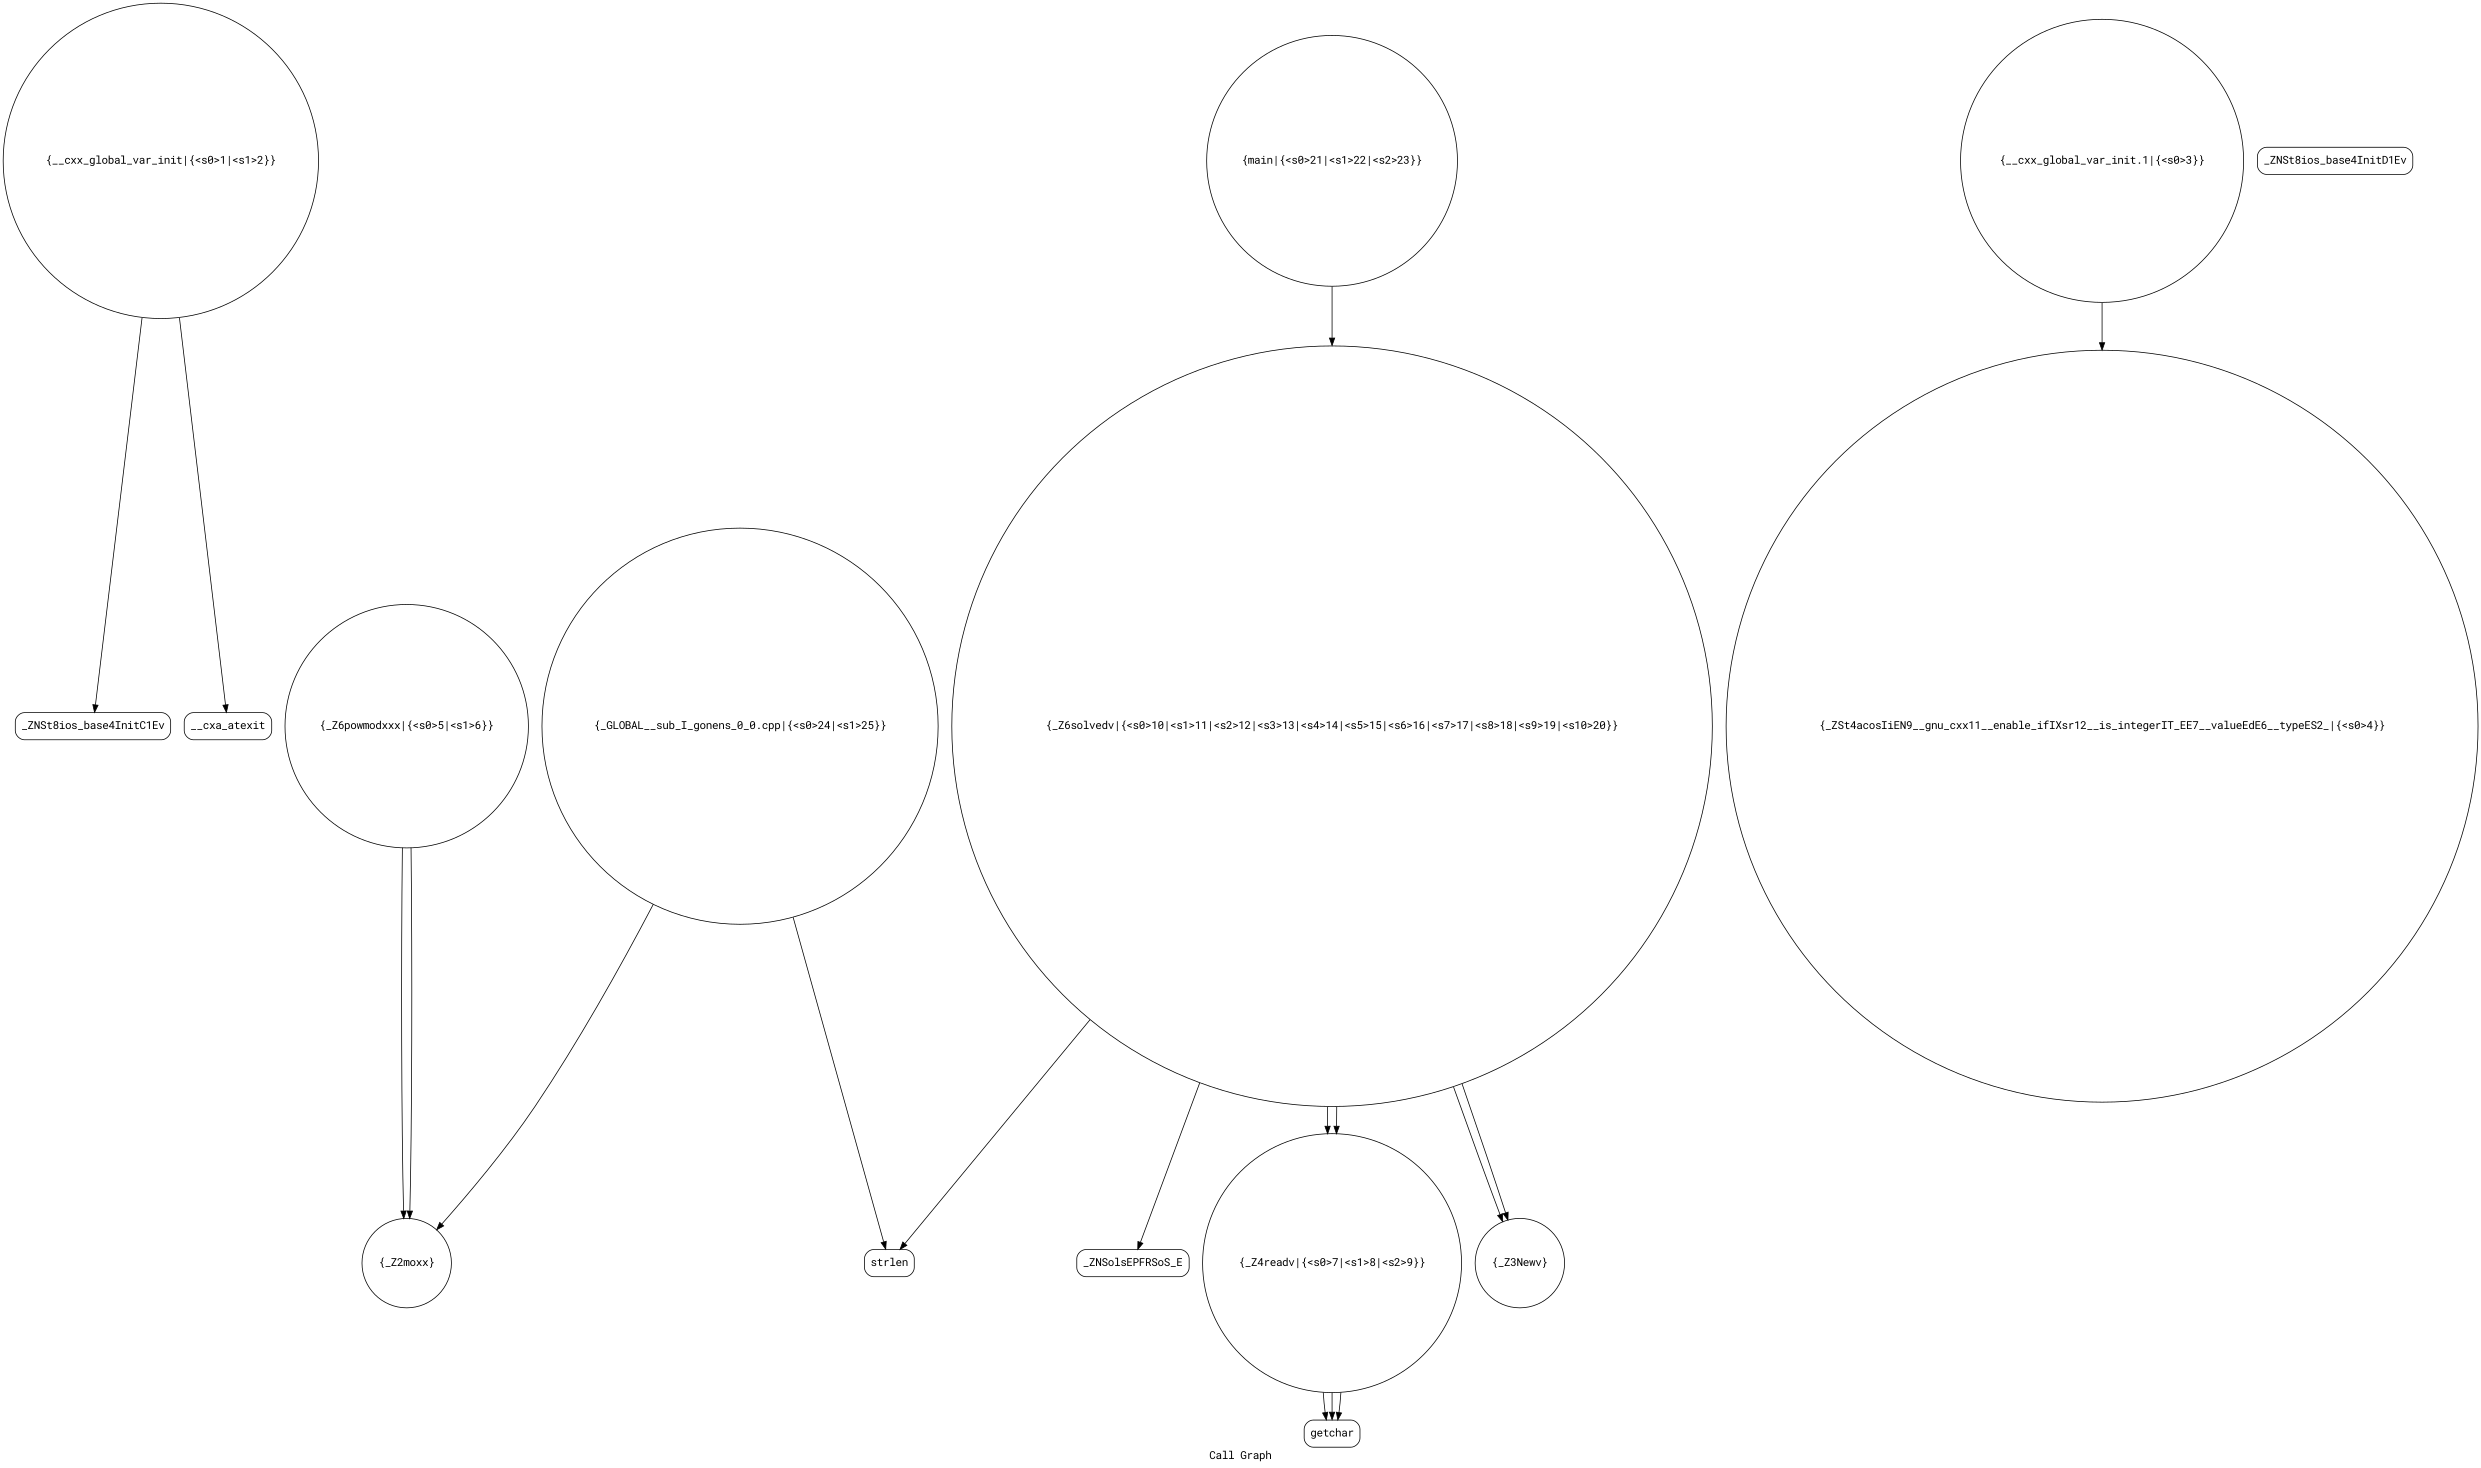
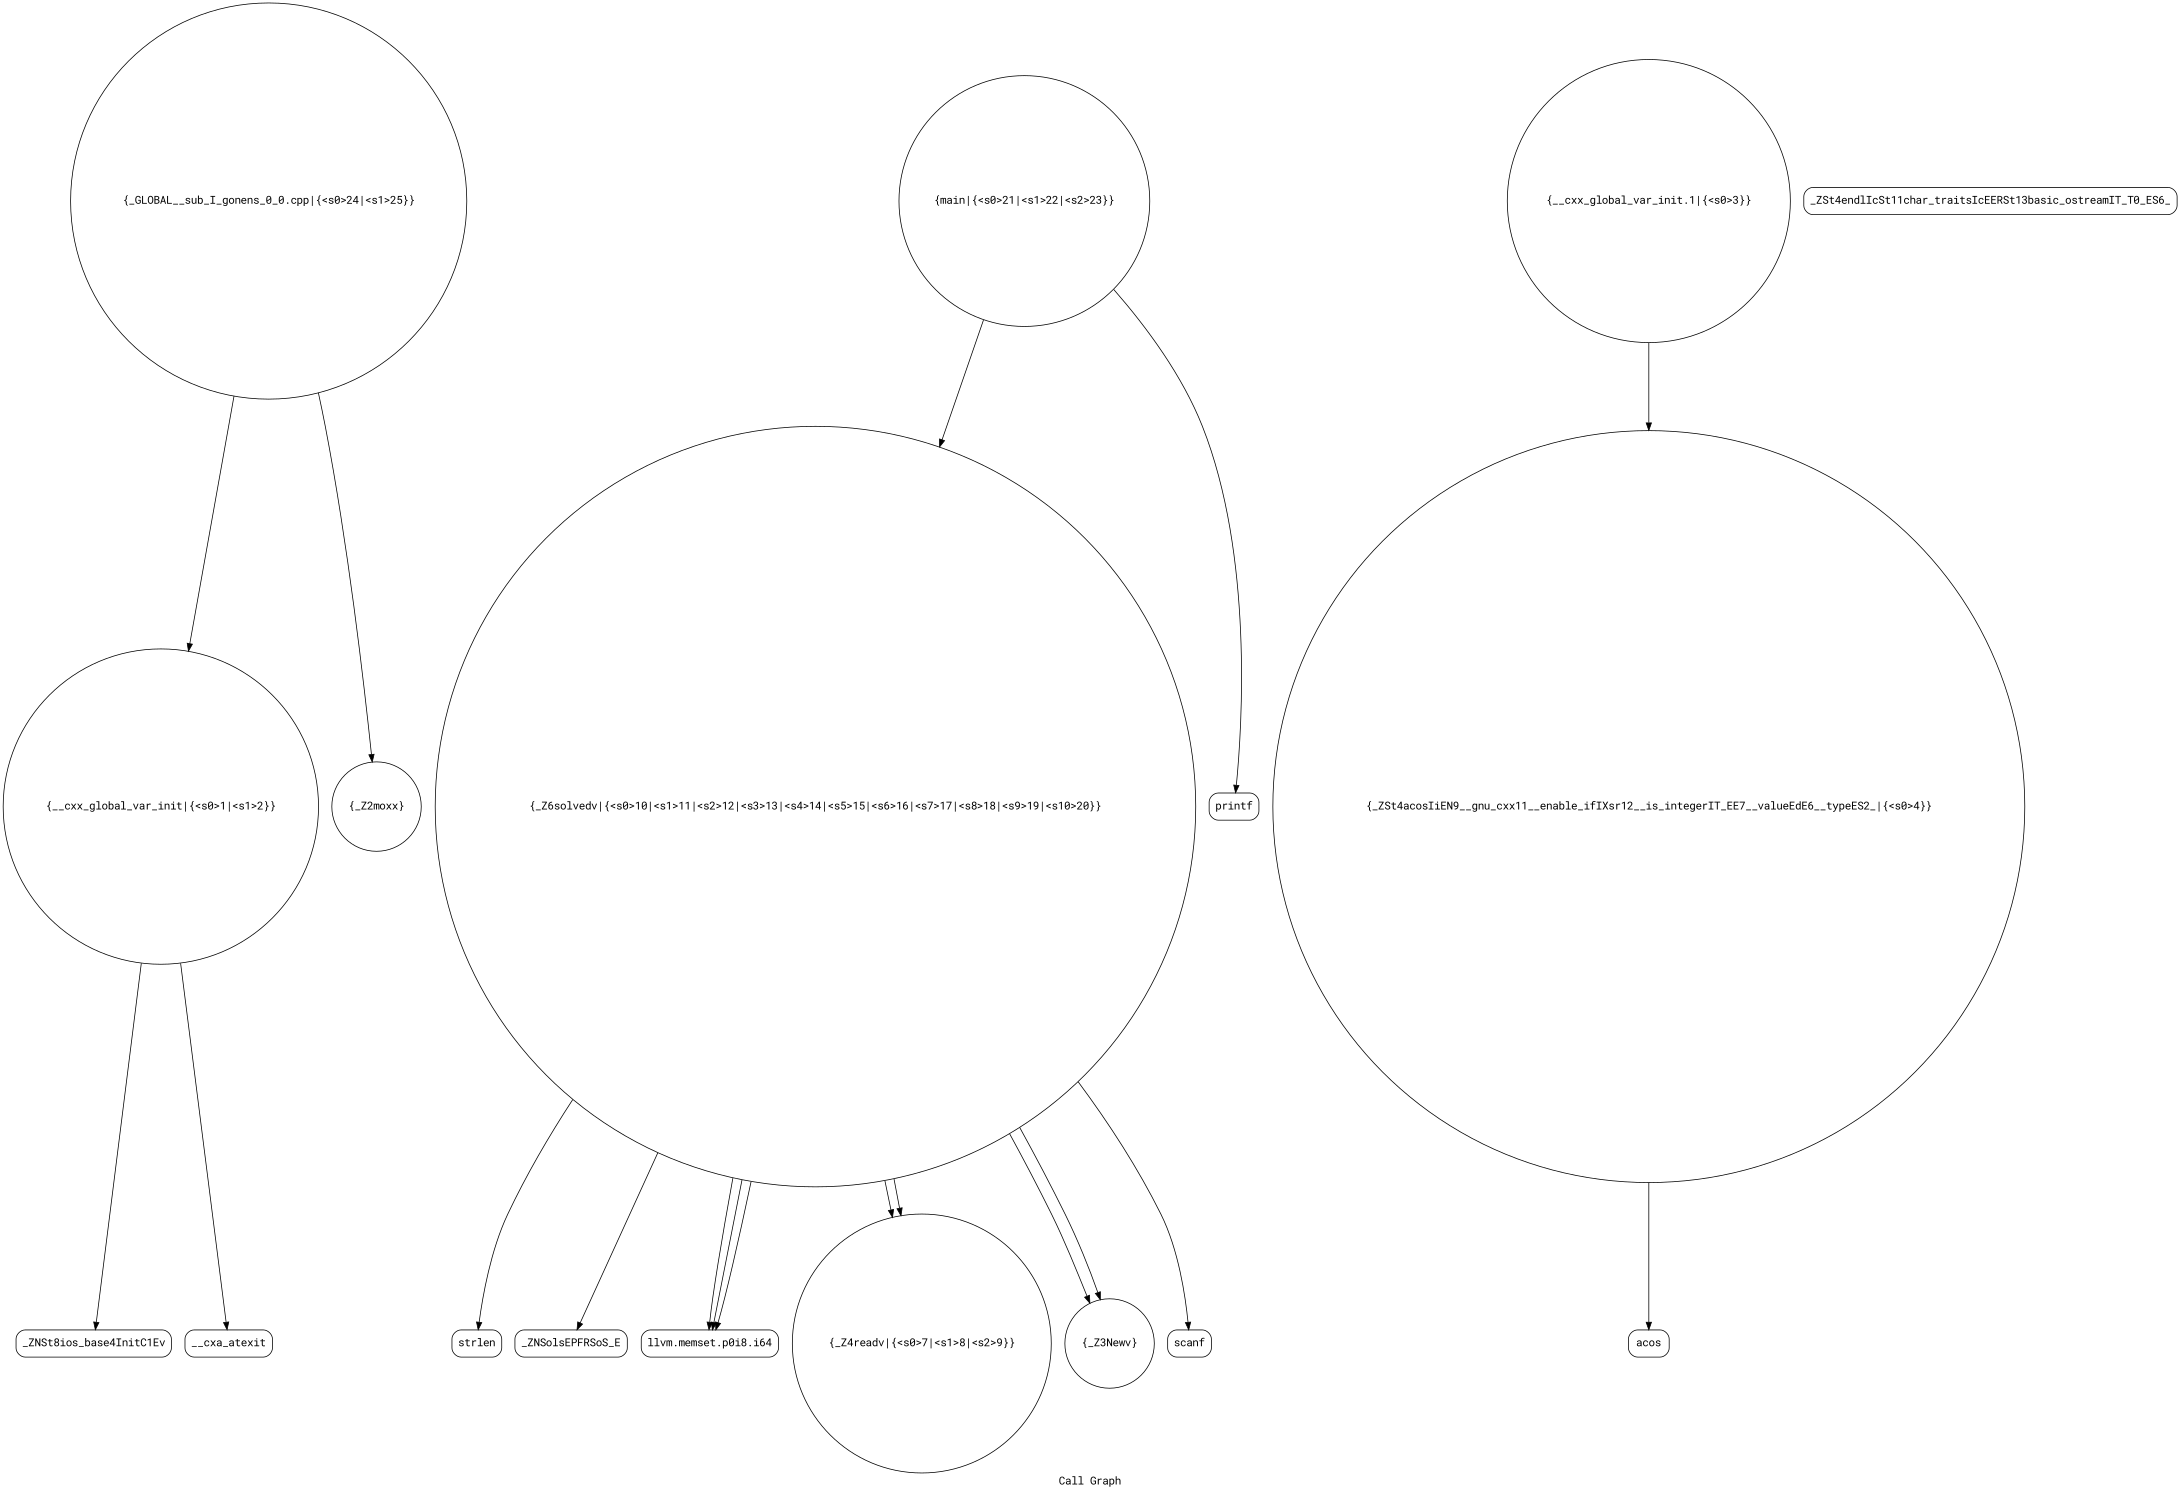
node "_ZNSt8ios_base4InitD1Ev": removed
node "_ZSt4endlIcSt11char_traitsIcEERSt13basic_ostreamIT_T0_ES6_": added
node "{_Z6powmodxxx|{<s0>5|<s1>6}}": removed
node "printf": added
edge "{_GLOBAL__sub_I_gonens_0_0.cpp|{<s0>24|<s1>25}}" -> "strlen": now "{_GLOBAL__sub_I_gonens_0_0.cpp|{<s0>24|<s1>25}}" -> "{__cxx_global_var_init|{<s0>1|<s1>2}}"
node "llvm.memset.p0i8.i64": added
node "scanf": added
node "acos": added
node "getchar": removed
